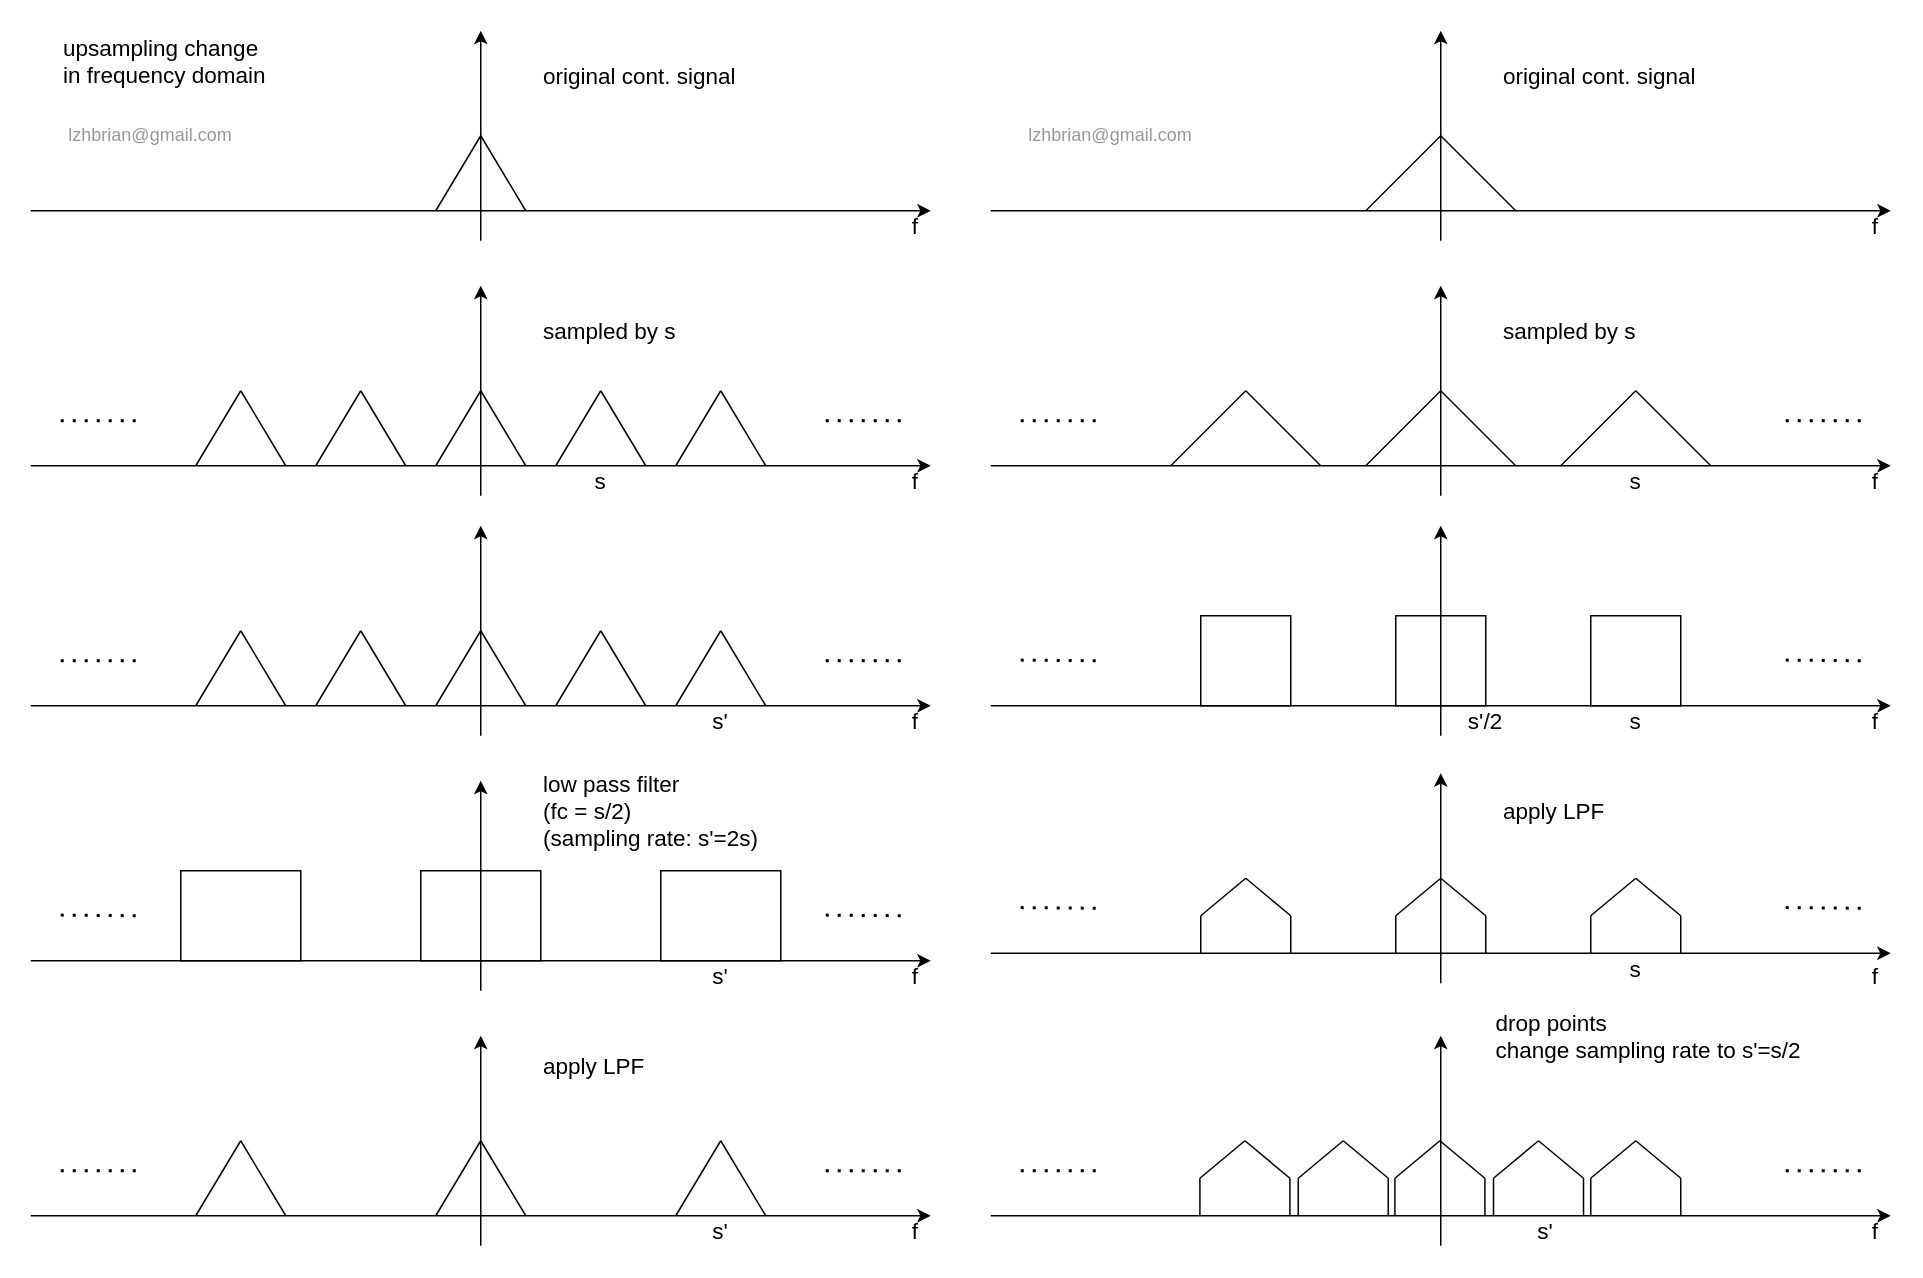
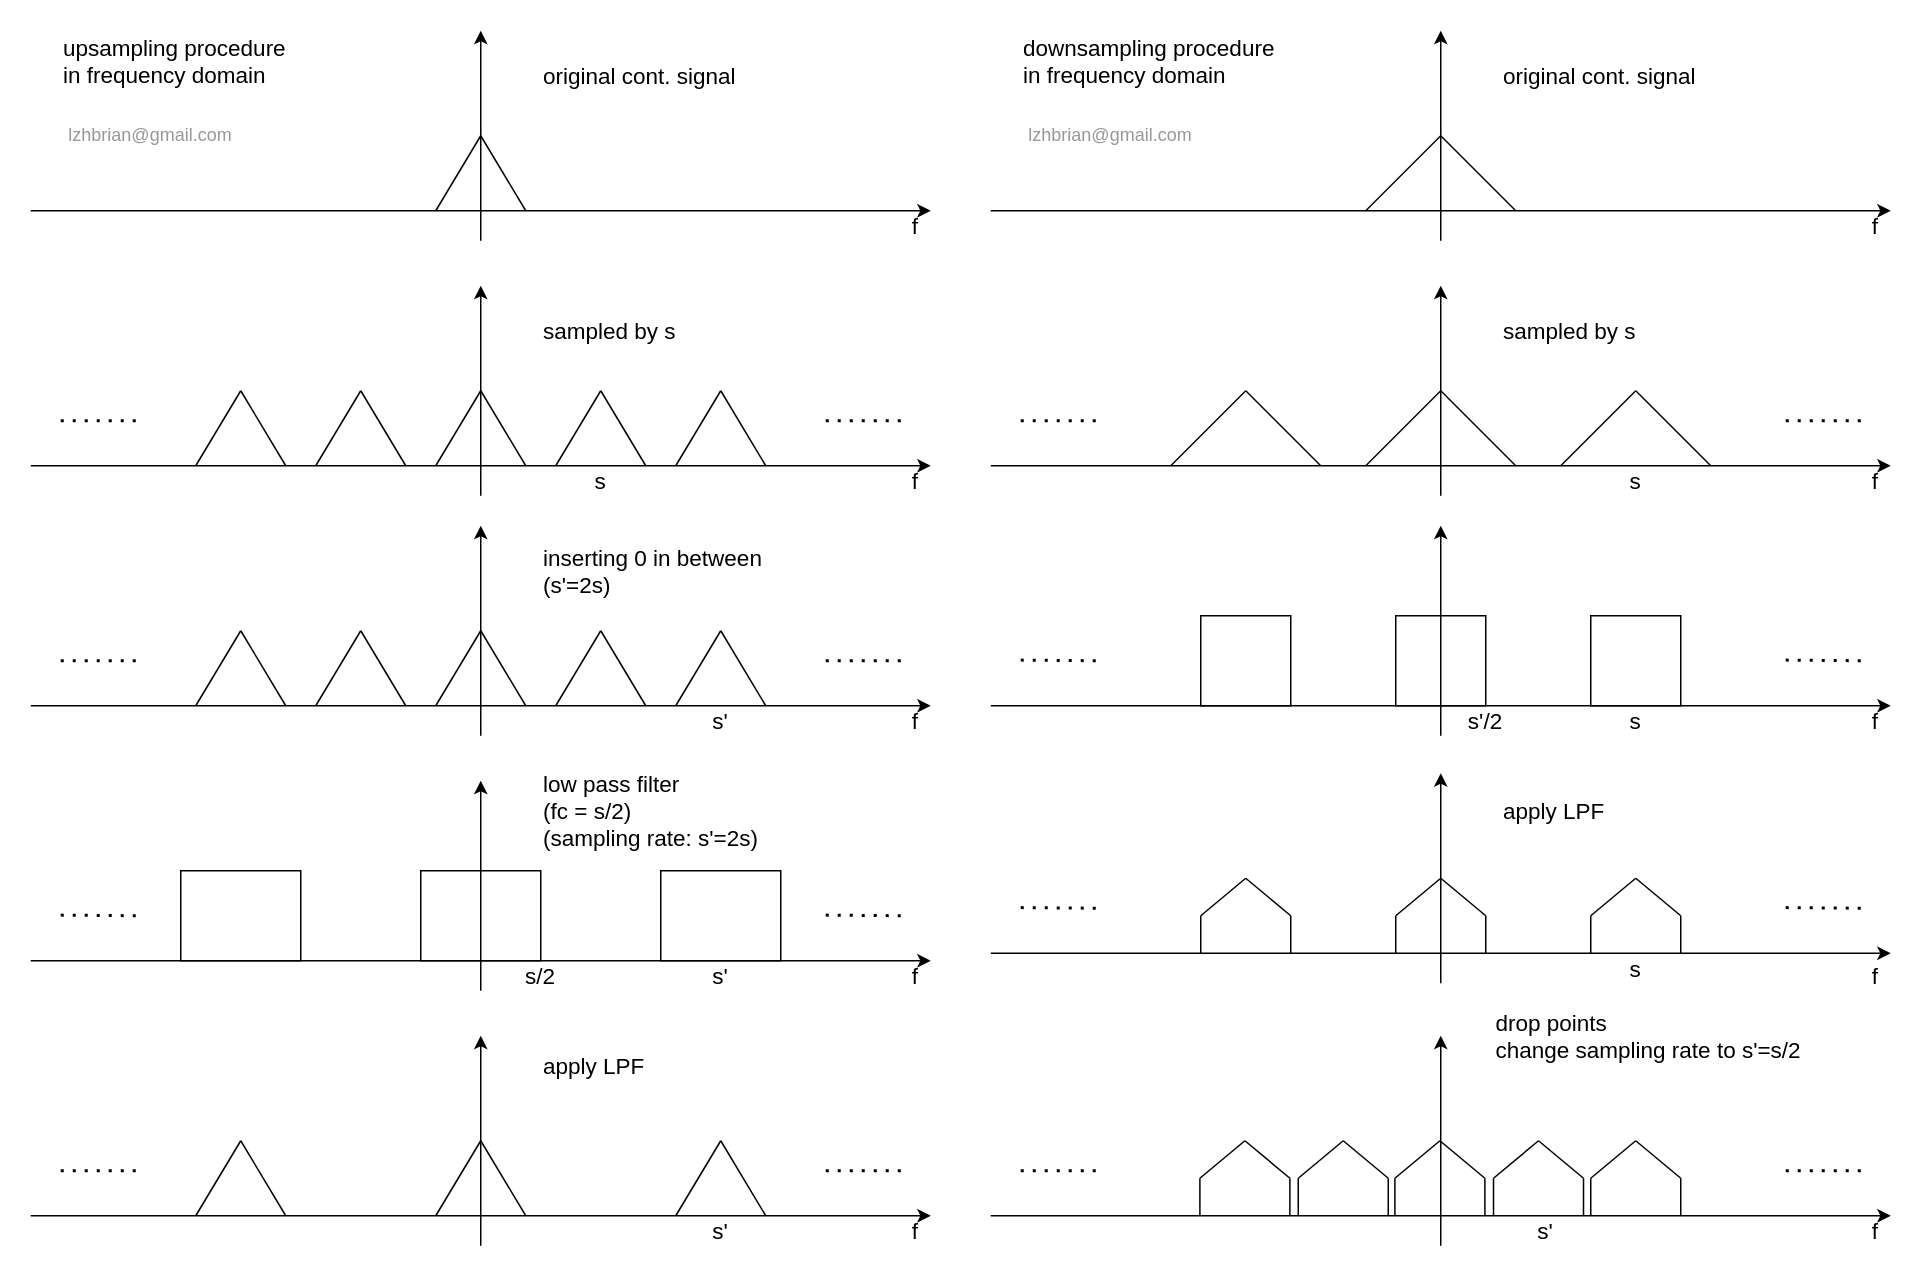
node "upsampling change in frequency domain": label "upsampling change in frequency domain" -> "upsampling procedure in frequency domain"
node "downsampling procedure in frequency domain": added
node "inserting 0 in between (s'=2s)": added
node "s/2": added
